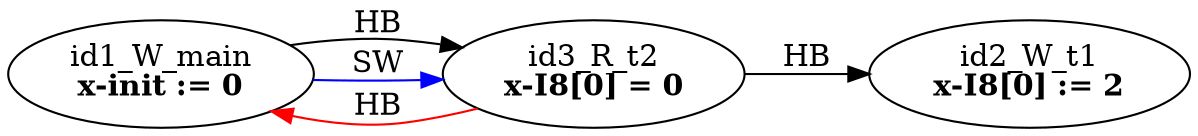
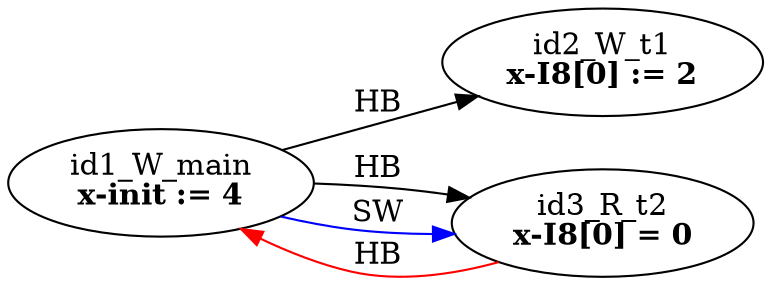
edge "id3_R_t2" -> "id2_W_t1": now "id1_W_main" -> "id2_W_t1"
node "id1_W_main": text "x-init := 0" -> "x-init := 4"
